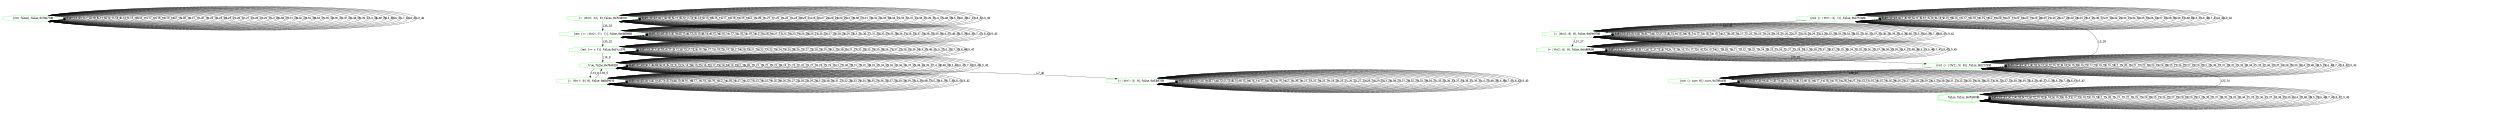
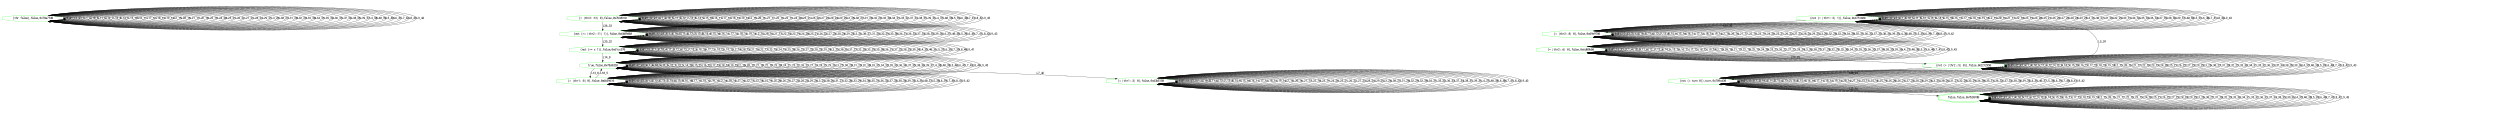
node "(not false),false,0x78a7fd0": label "(not false),false,0x78a7fd0" -> "(thr false),false,0x78a7fd0"
edge "(= |thr2::8| 0),false,0x69e9780" -> "(= |thr2::6| 0),false,0x6d09bb0": removed, label "L31_27"
edge "(not (= |thr2::5| 0)),false,0x2212950" -> "false,false,0x7b387d0": now "(not (= turn 0)),turn,0x789cd30" -> "false,false,0x7b387d0"
